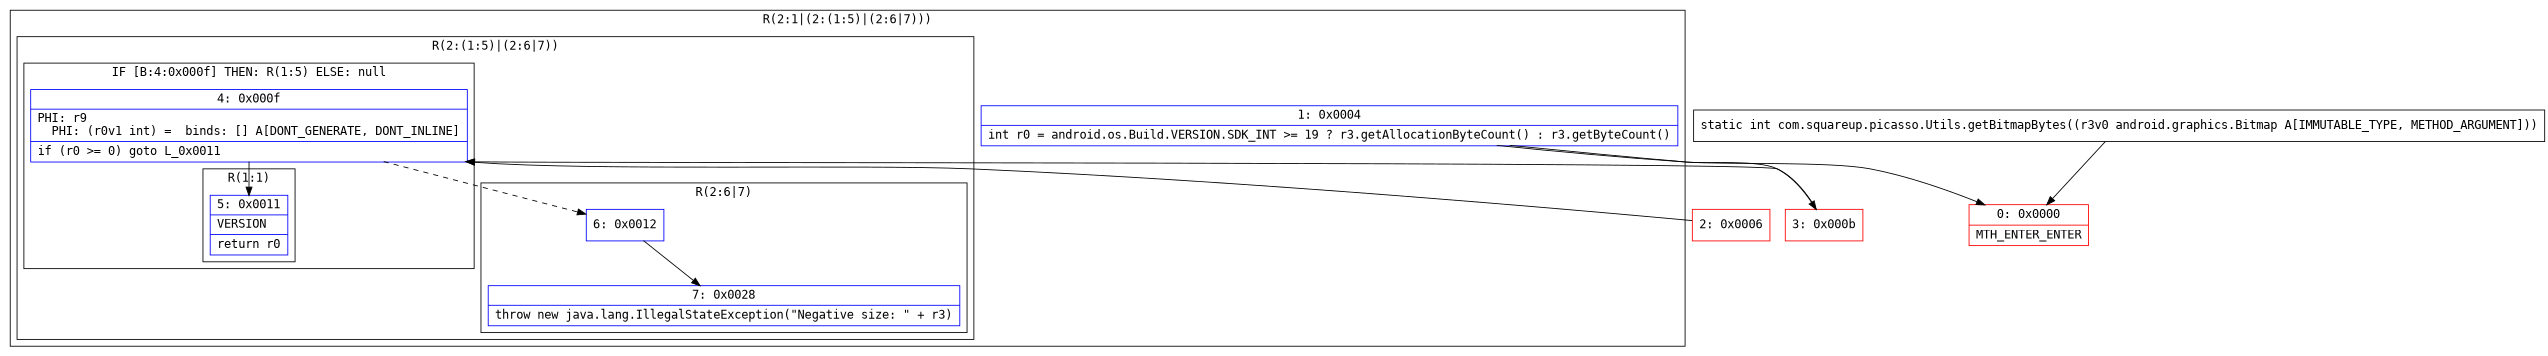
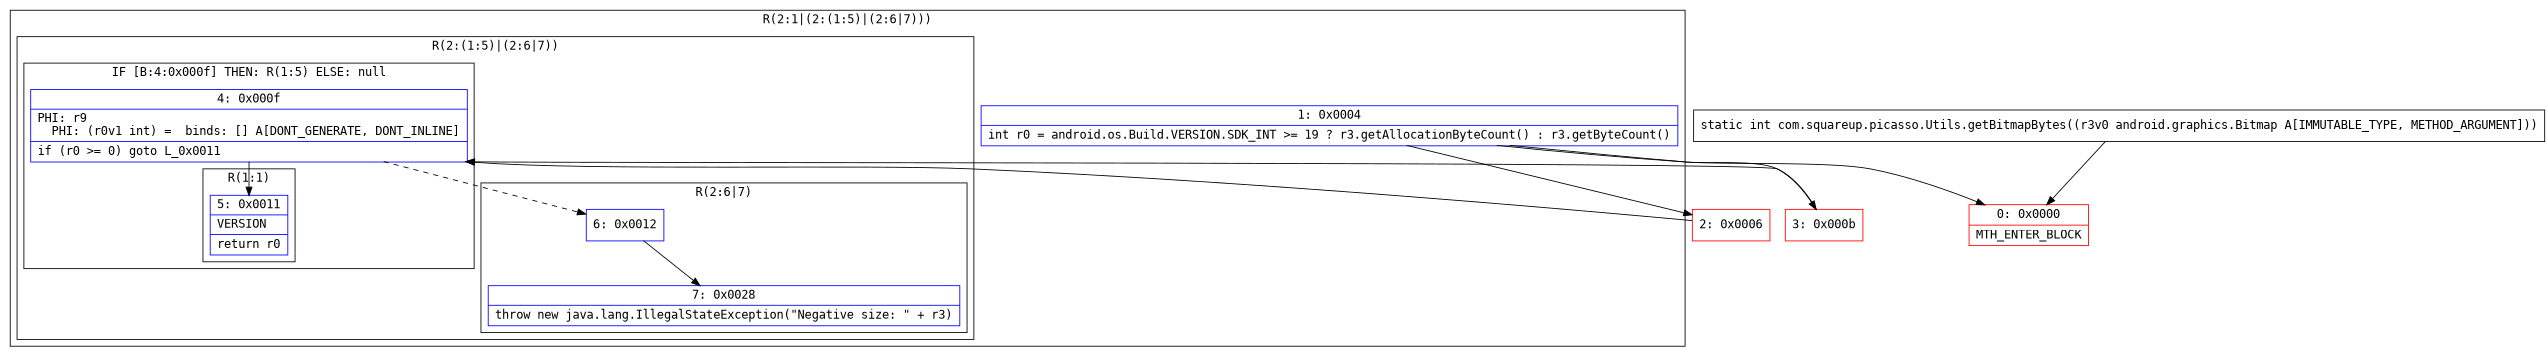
edge "1: 0x0004" -> "2: 0x0006": added
node "0: 0x0000": text "MTH_ENTER_ENTER" -> "MTH_ENTER_BLOCK"
